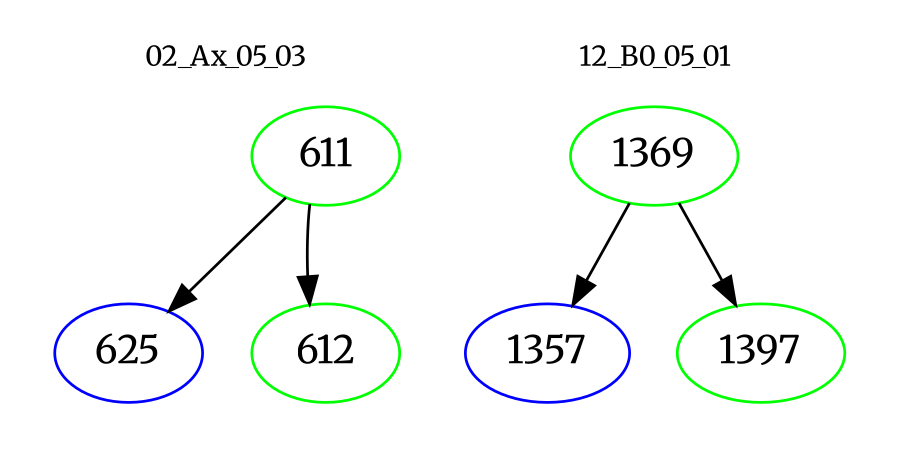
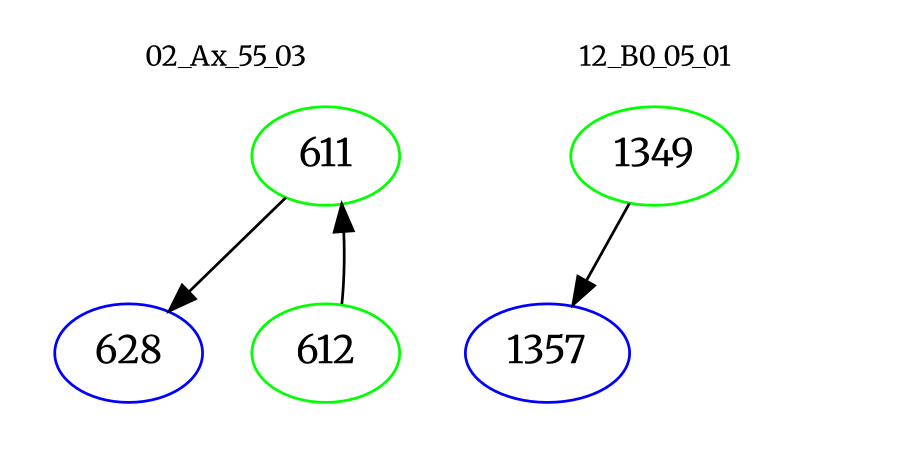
cluster "02_Ax_05_03": label "02_Ax_05_03" -> "02_Ax_55_03"
node "1369": label "1369" -> "1349"
edge "611" -> "612": reversed
node "625": label "625" -> "628"
node "1397": removed
